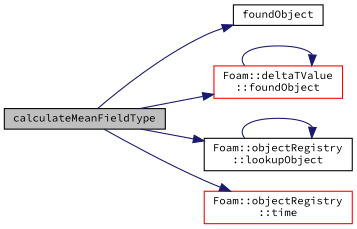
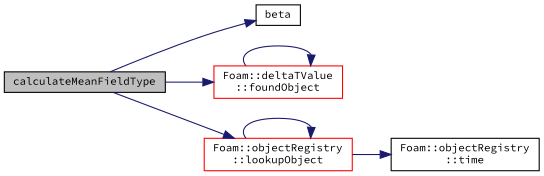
node "foundObject": label "foundObject" -> "beta"
node "Foam::objectRegistry ::lookupObject": color black -> red
edge "calculateMeanFieldType" -> "Foam::objectRegistry ::time": now "Foam::objectRegistry ::lookupObject" -> "Foam::objectRegistry ::time"
node "Foam::objectRegistry ::time": color red -> black
